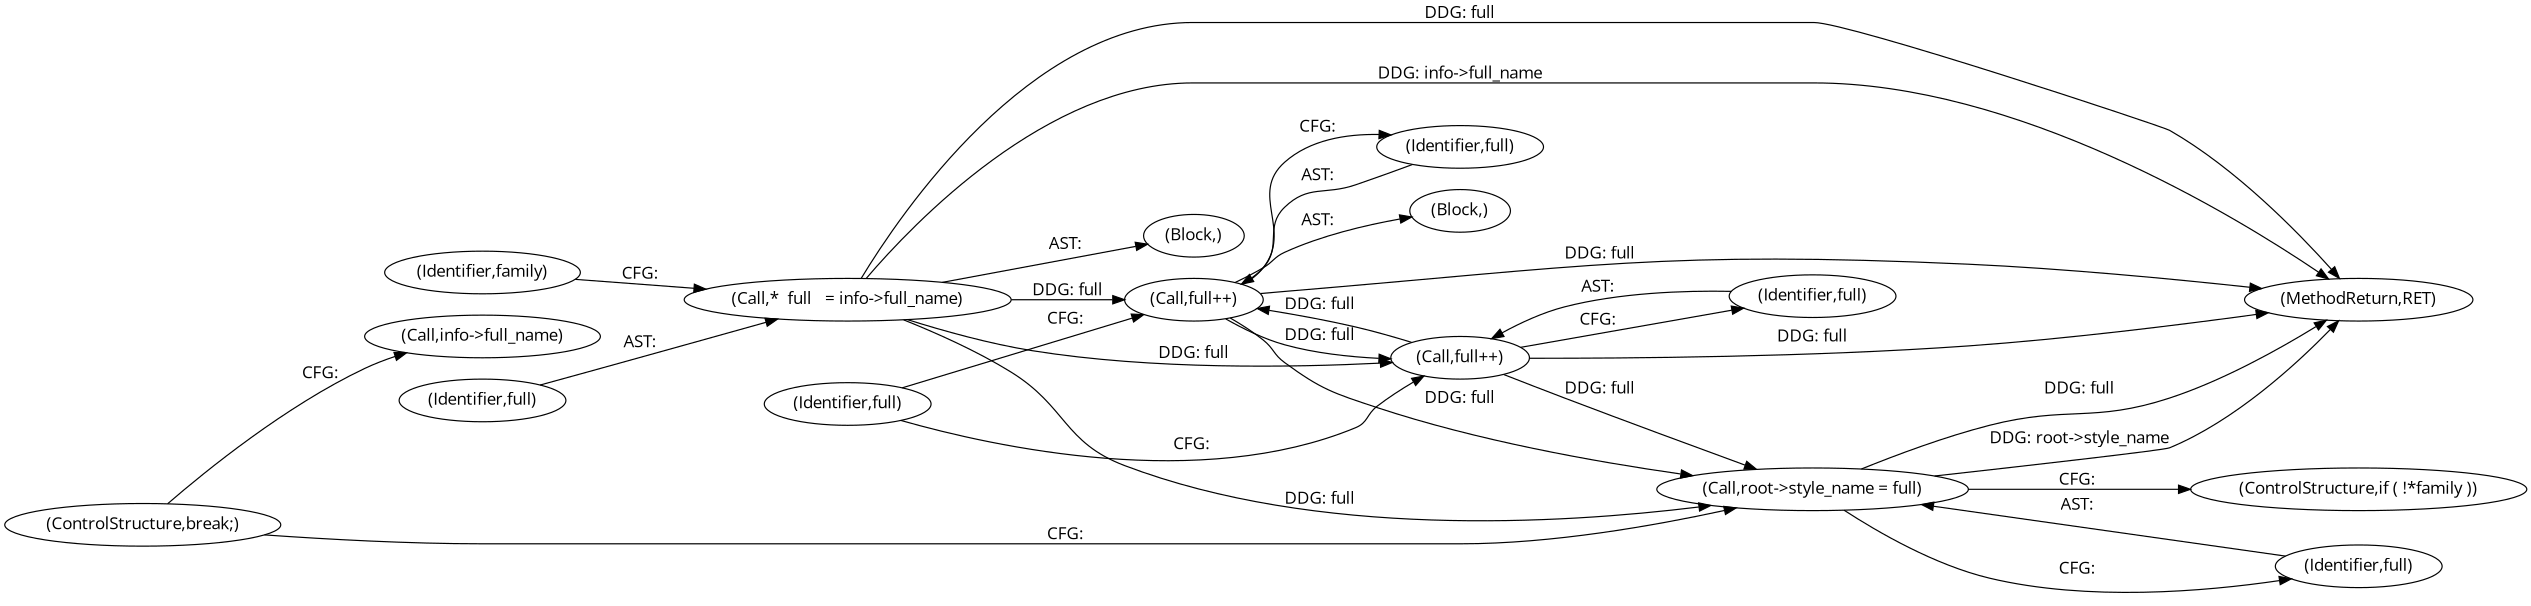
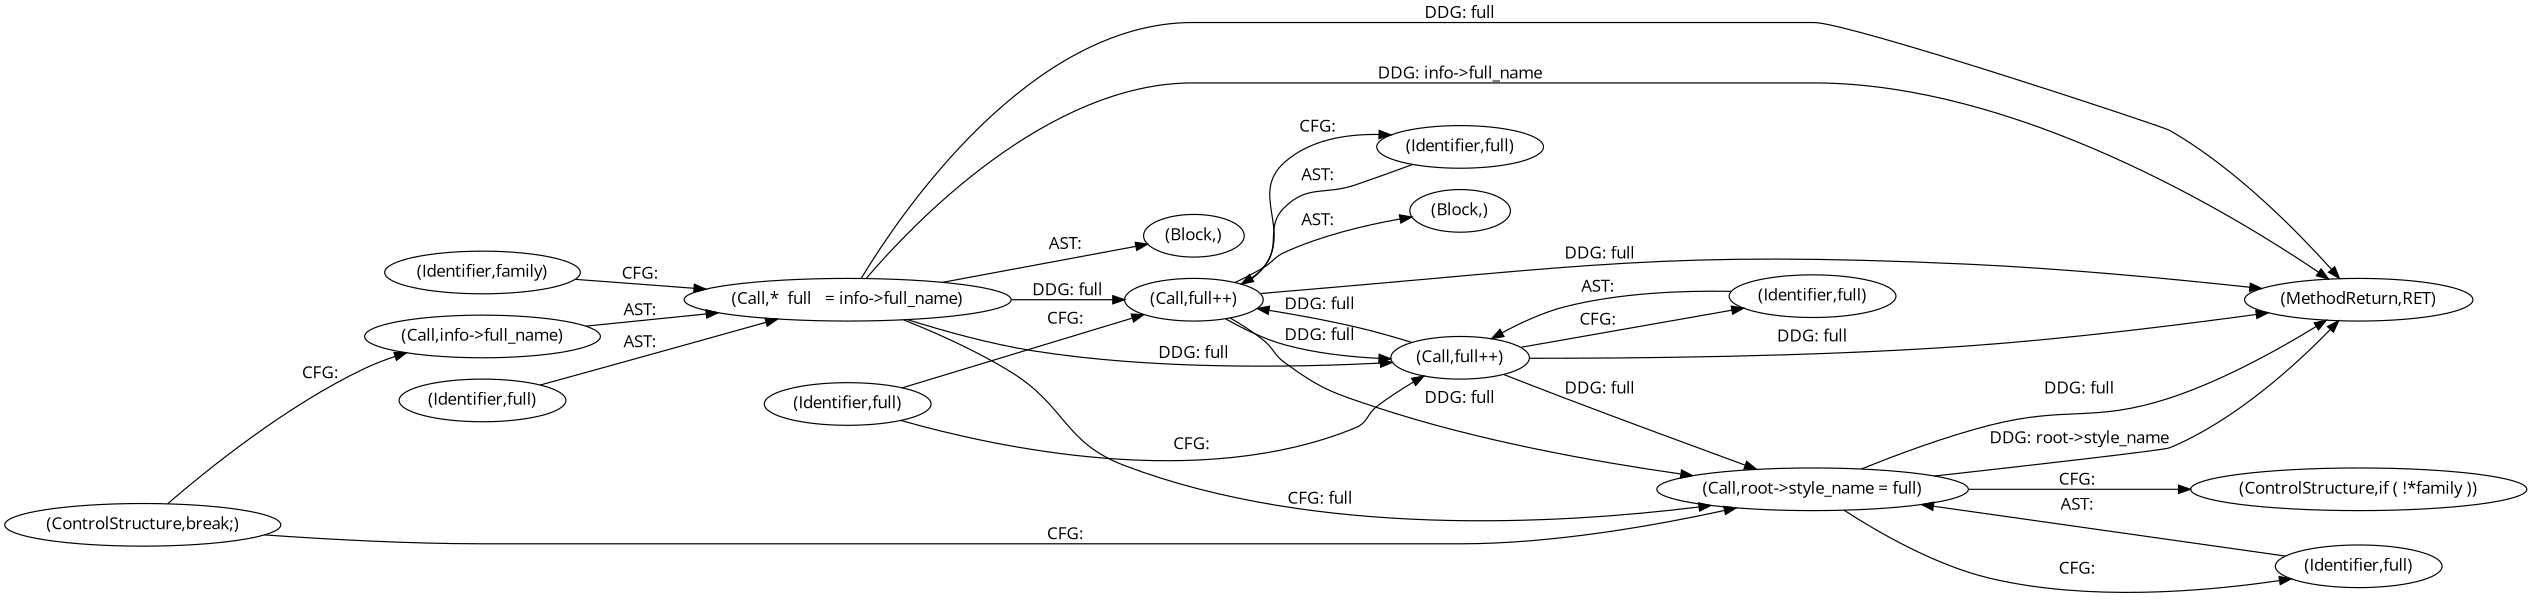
edge "(Call,info->full_name)" -> "(Call,*  full   = info->full_name)": added, label "AST:"
edge "(Call,*  full   = info->full_name)" -> "(Call,root->style_name = full)": label "DDG: full" -> "CFG: full"
